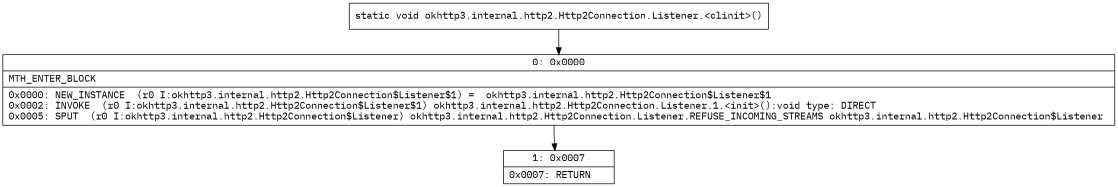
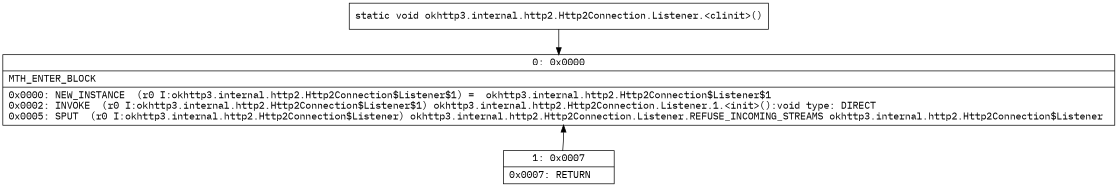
edge "0: 0x0000" -> "1: 0x0007": reversed
